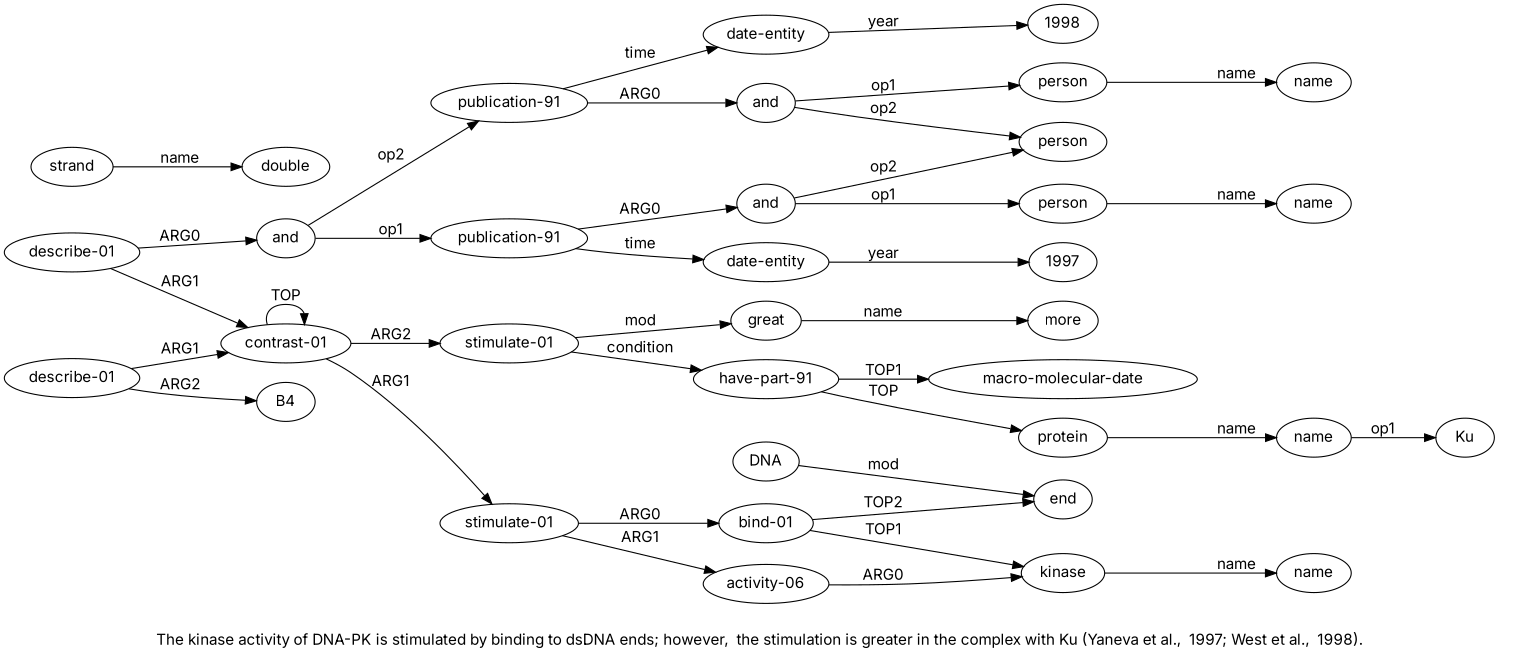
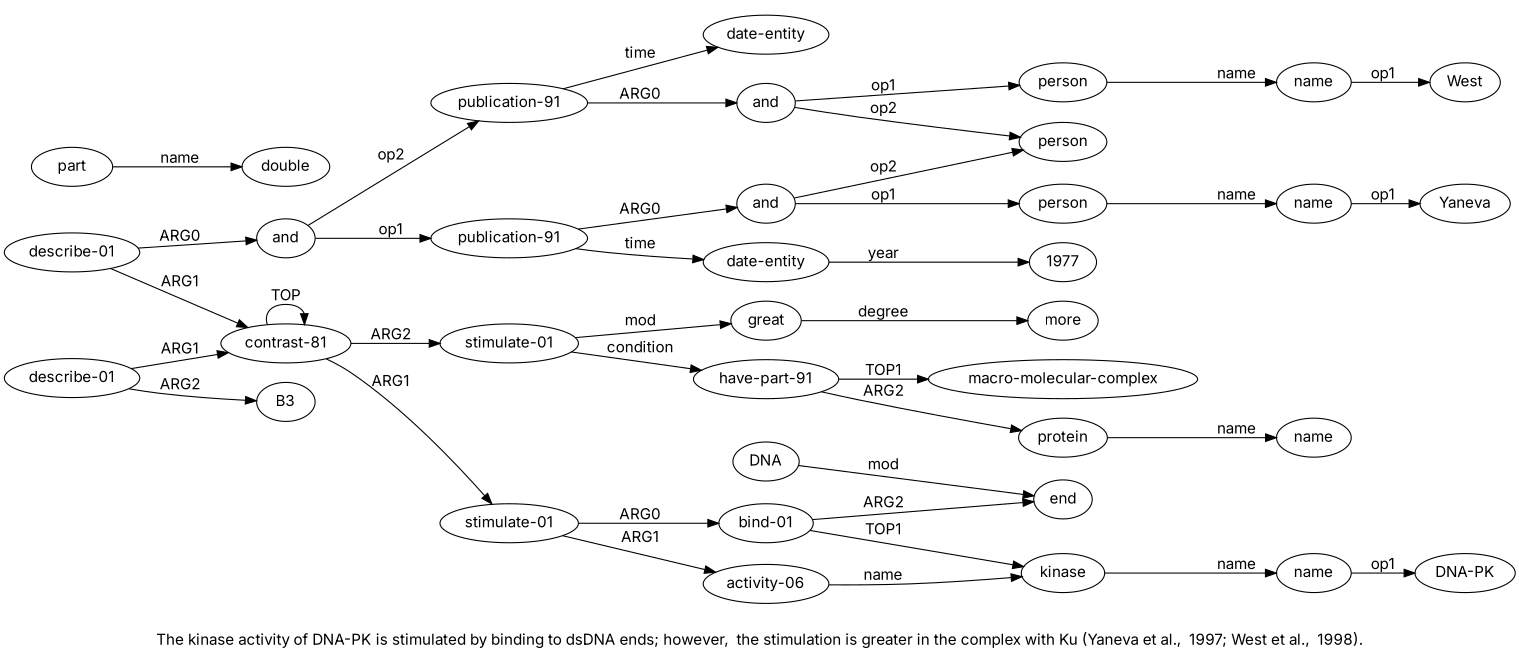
node "1998": removed
node "West": added
node "strand": label "strand" -> "part"
node "Yaneva": added
node "1997": label "1997" -> "1977"
edge "great" -> "more": label "name" -> "degree"
node "contrast-01": label "contrast-01" -> "contrast-81"
node "macro-molecular-date": label "macro-molecular-date" -> "macro-molecular-complex"
edge "have-part-91" -> "protein": label "TOP" -> "ARG2"
node "B4": label "B4" -> "B3"
node "Ku": removed
edge "bind-01" -> "end": label "TOP2" -> "ARG2"
node "DNA-PK": added
edge "activity-06" -> "kinase": label "ARG0" -> "name"
